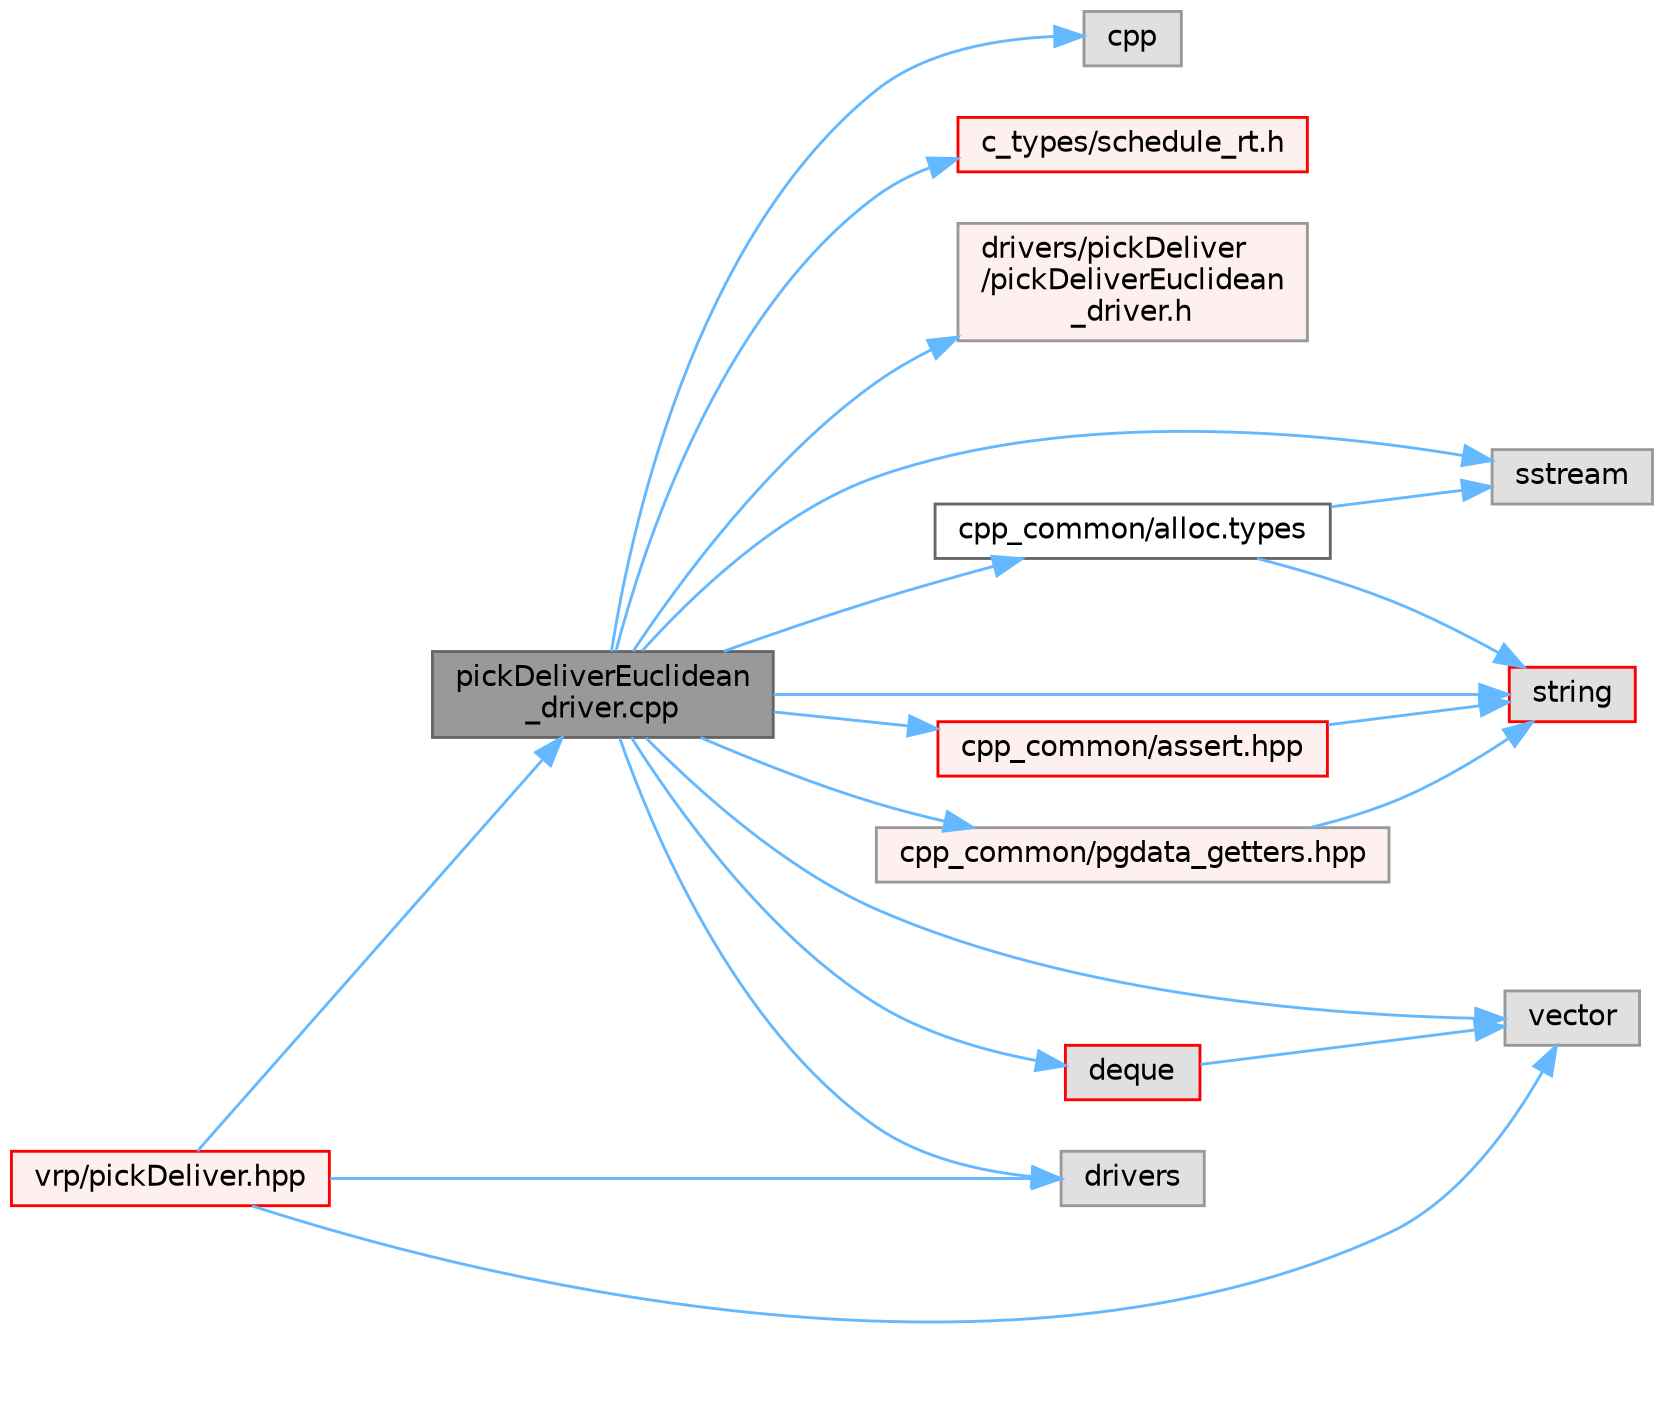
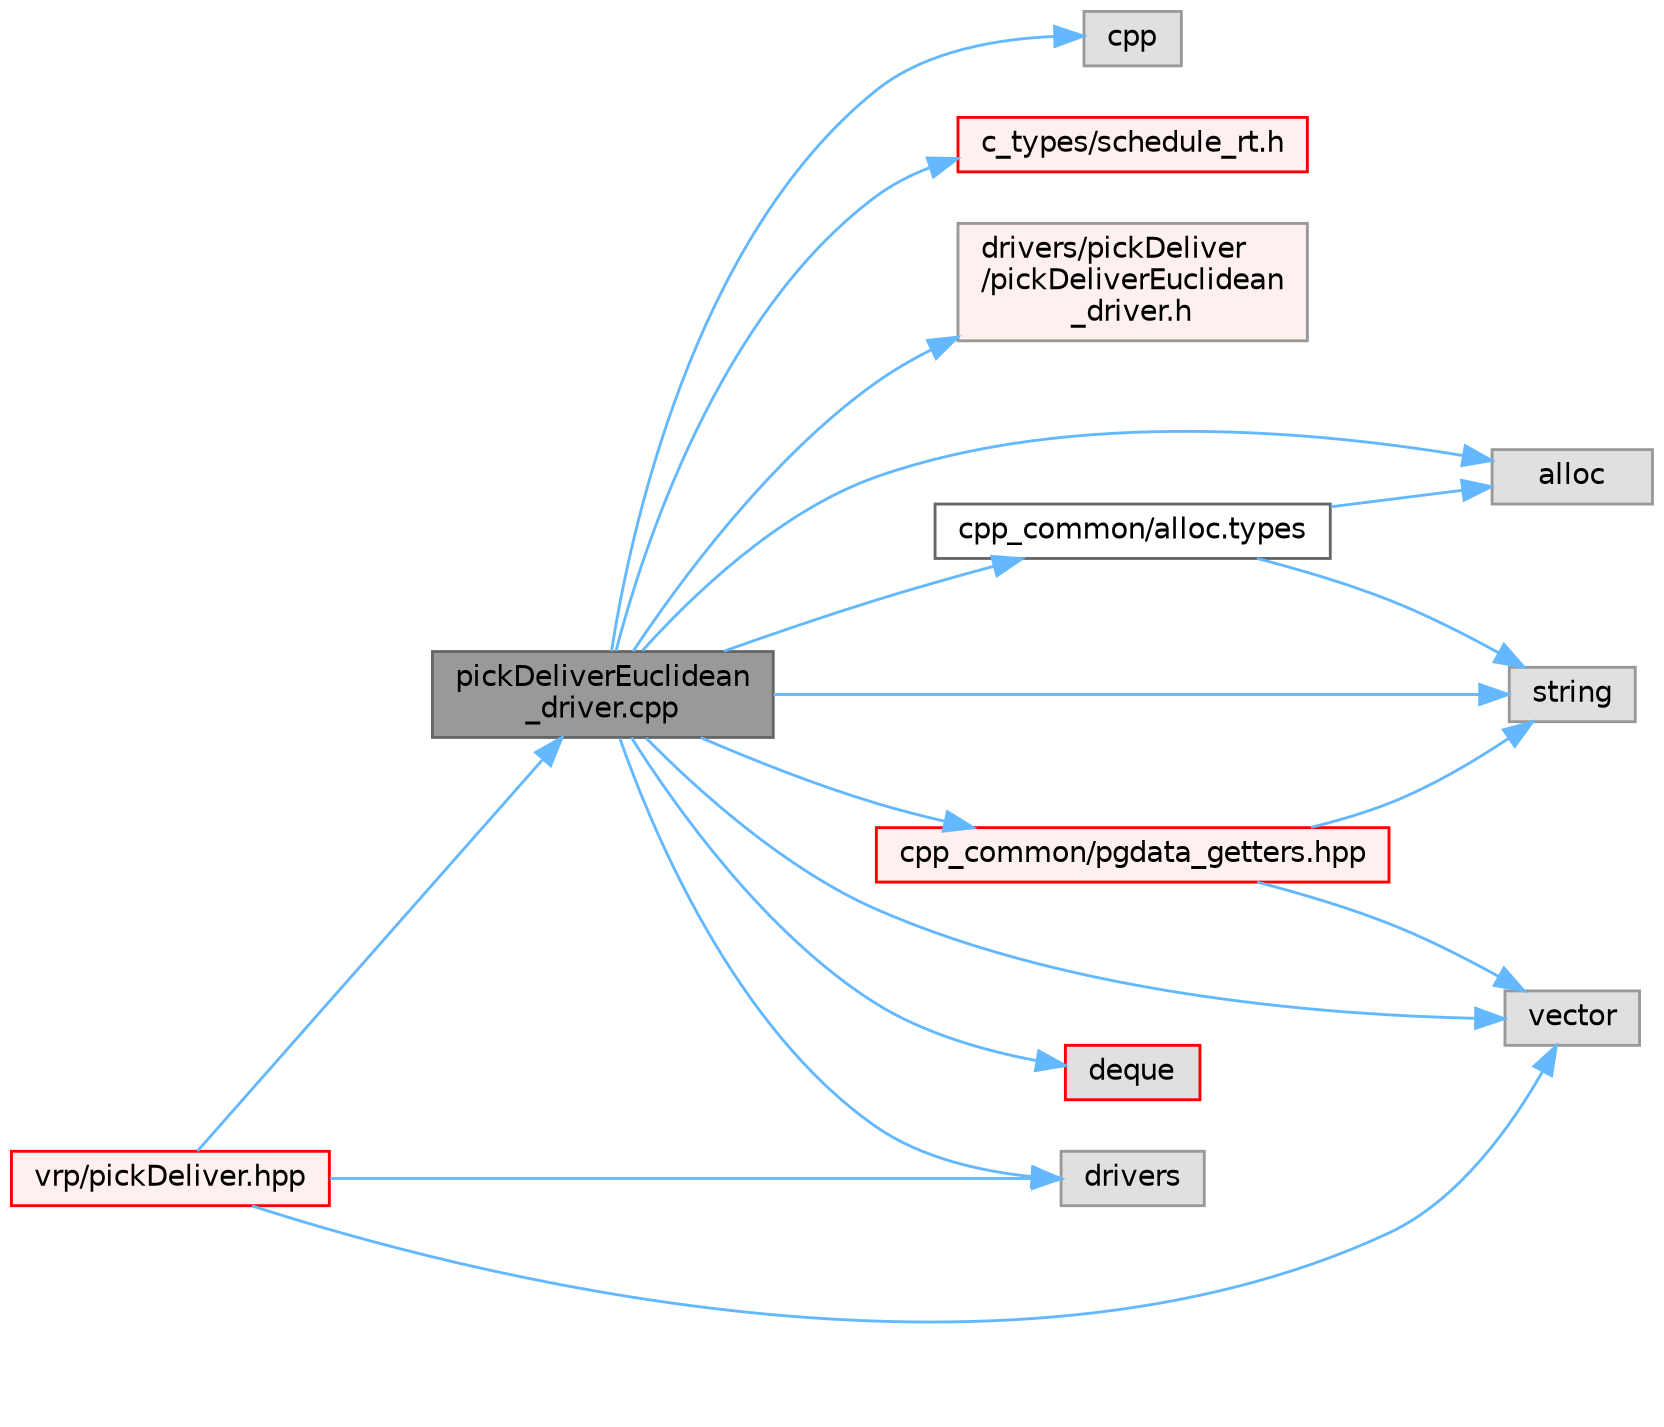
node "sstream": label "sstream" -> "alloc"
node "string": color red -> grey60
node "cpp_common/assert.hpp": removed
node "cpp_common/pgdata_getters.hpp": color grey60 -> red
edge "deque" -> "vector": now "cpp_common/pgdata_getters.hpp" -> "vector"
